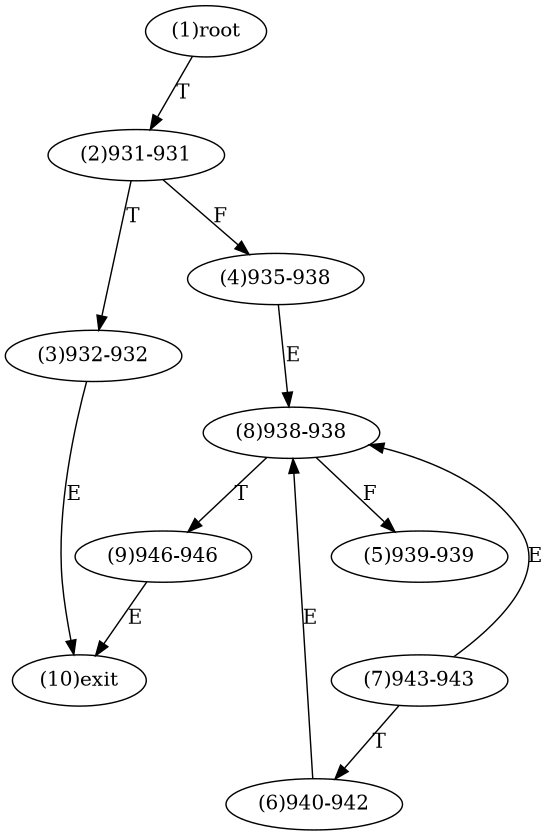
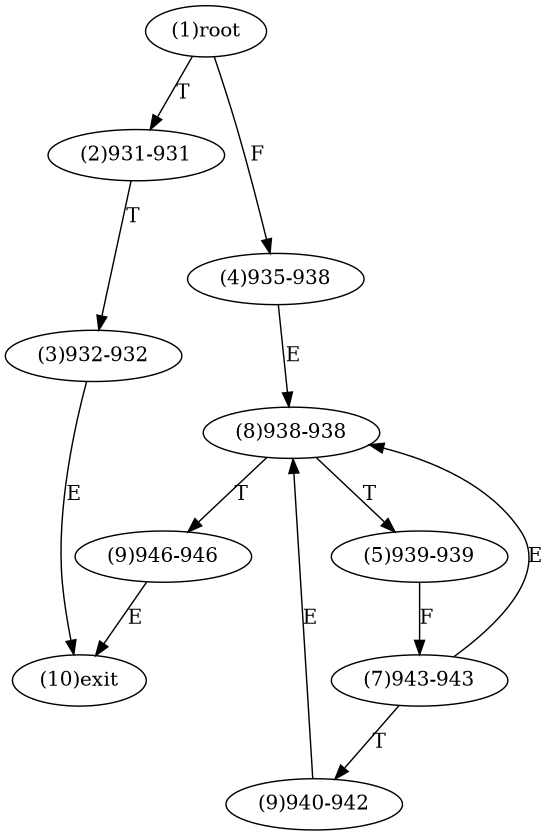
edge "(2)931-931" -> "(4)935-938": now "(1)root" -> "(4)935-938"
edge "(8)938-938" -> "(5)939-939": label "F" -> "T"
edge "(5)939-939" -> "(7)943-943": added, label "F"
node "(6)940-942": label "(6)940-942" -> "(9)940-942"
